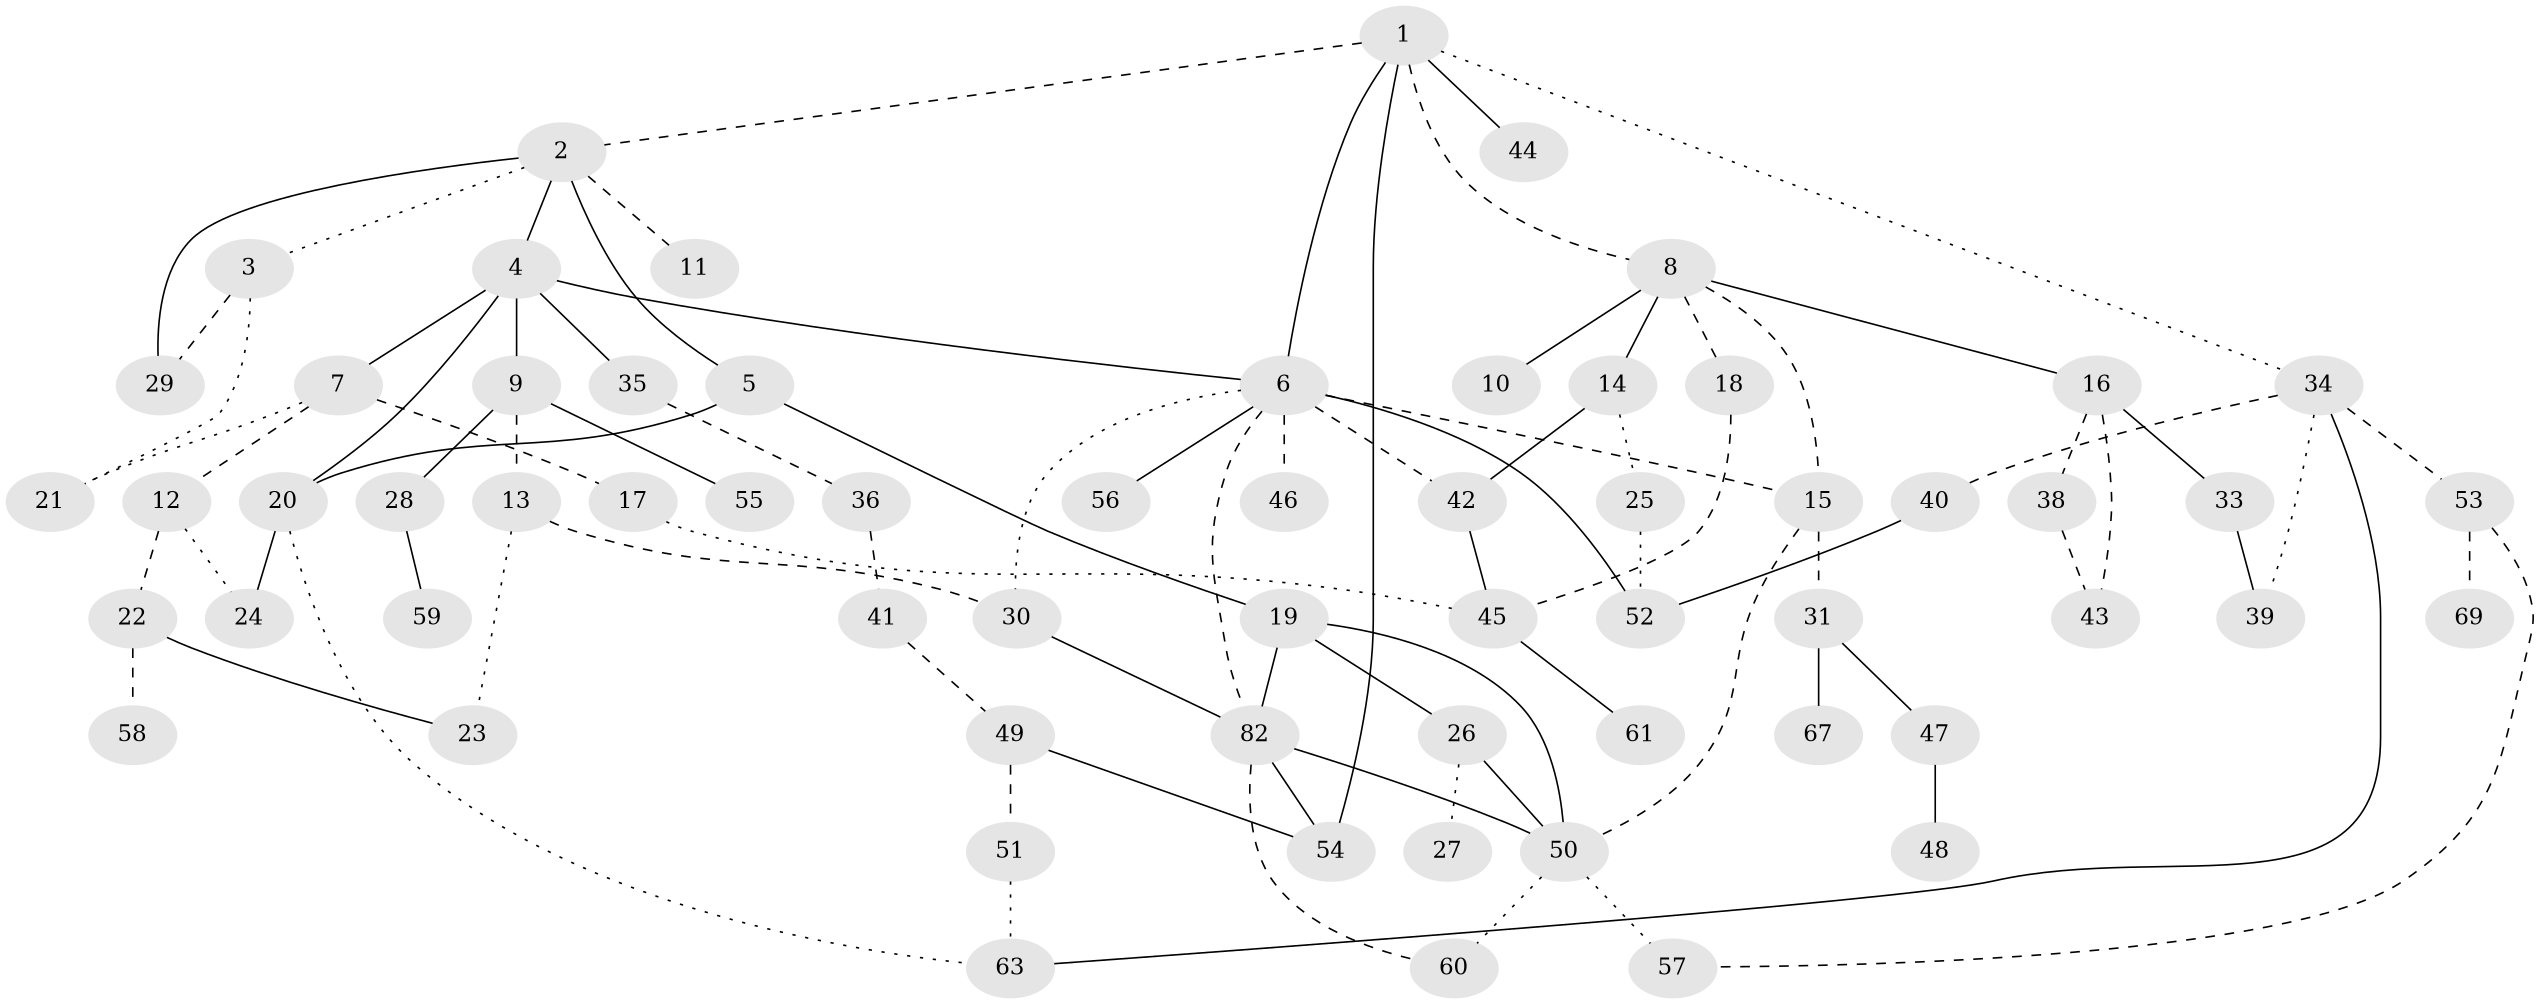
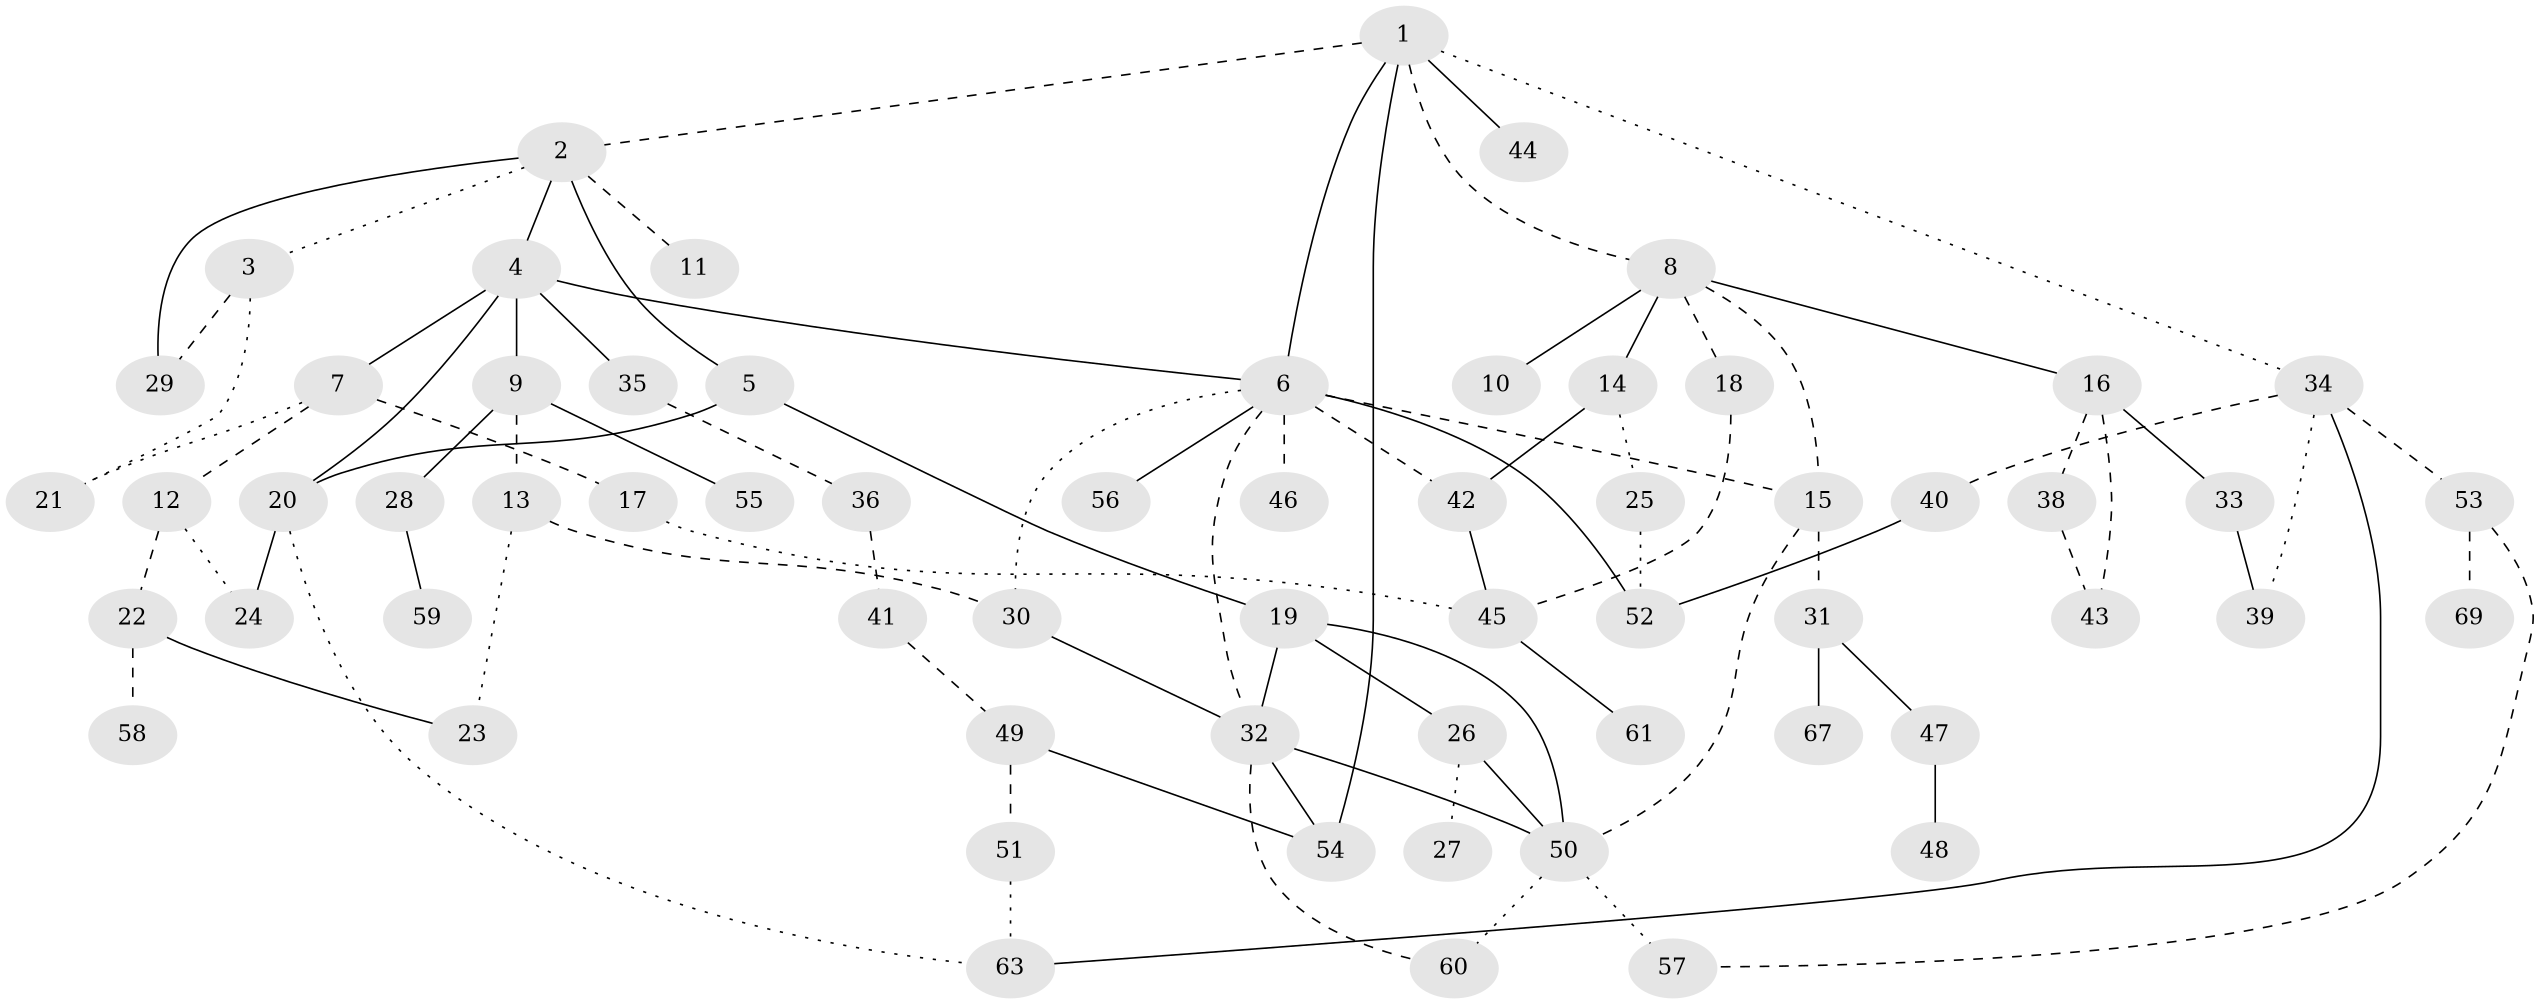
node "82": label "82" -> "32"
